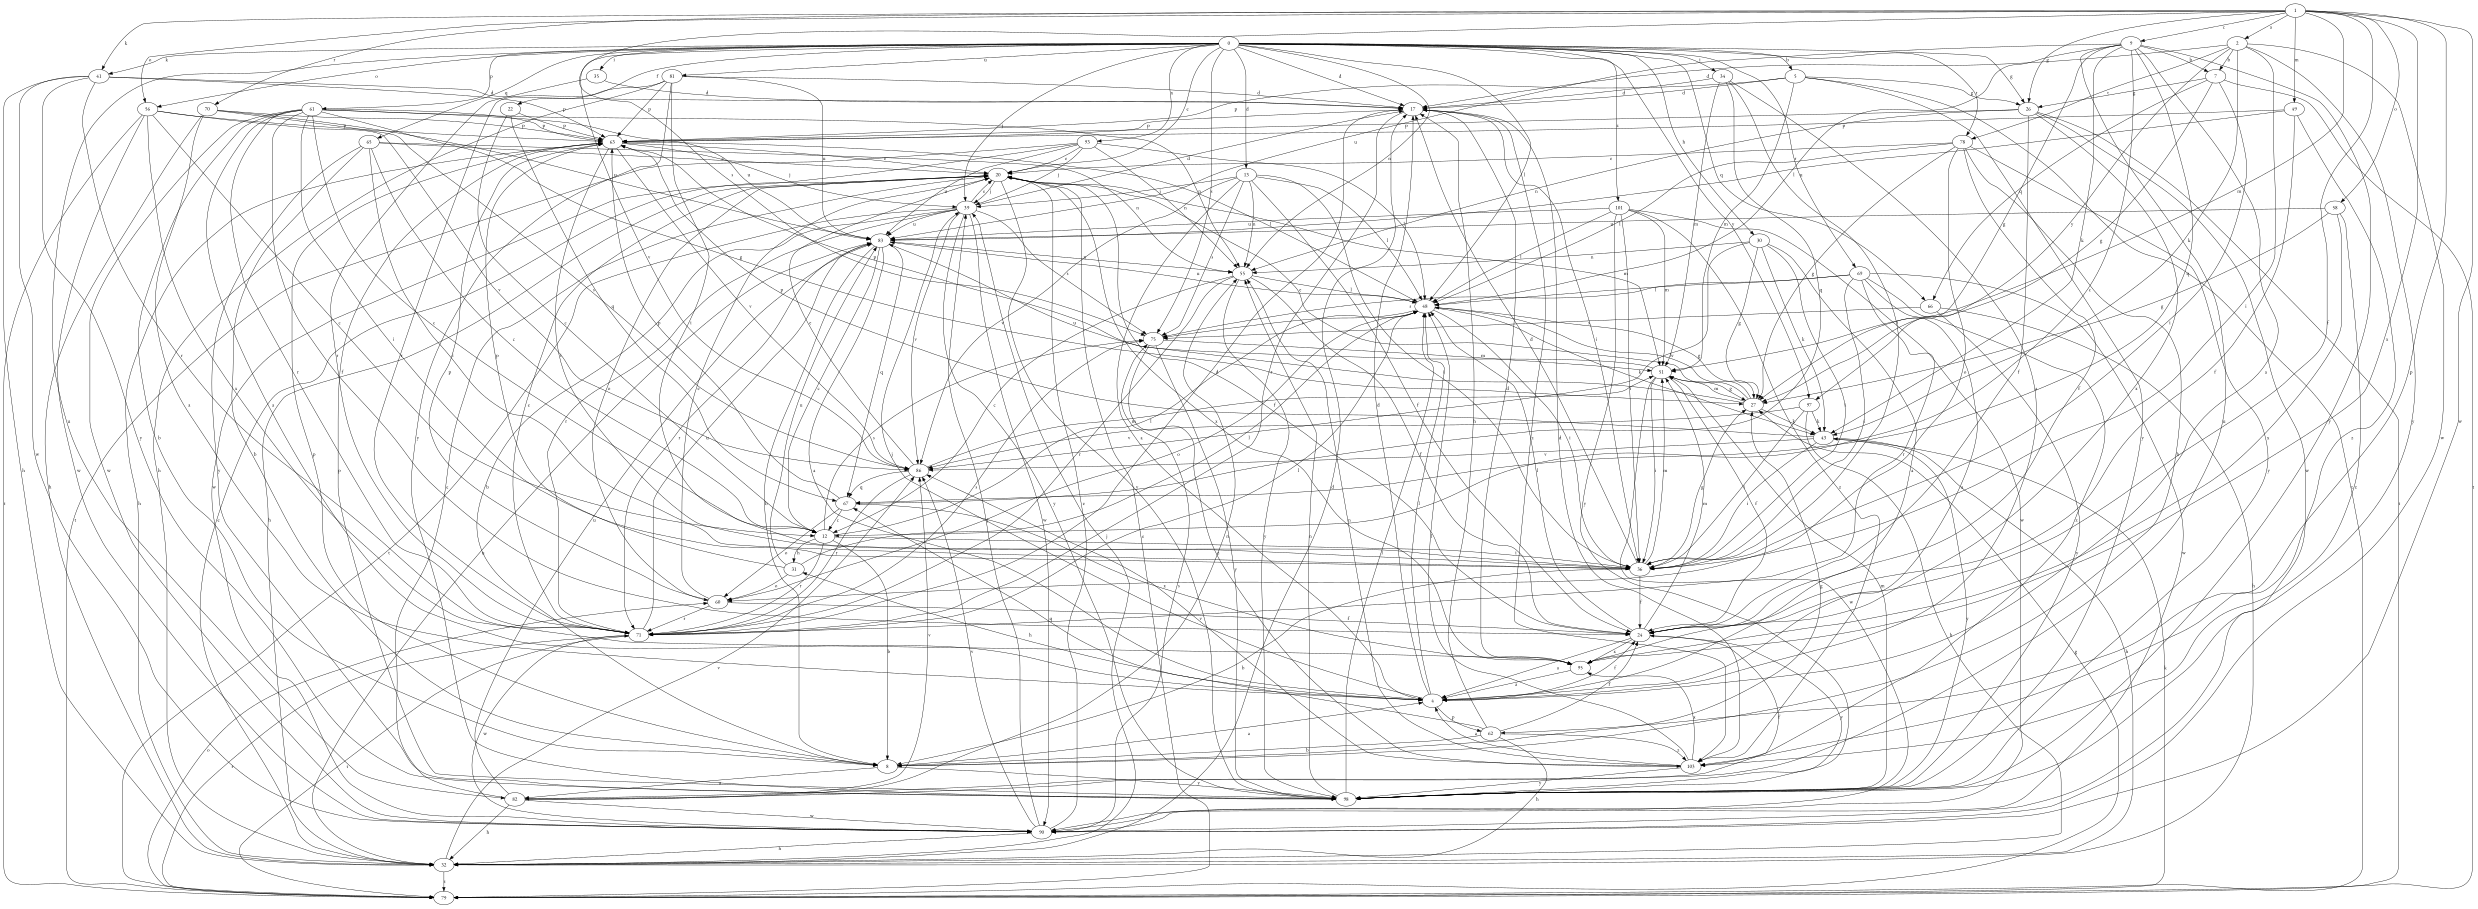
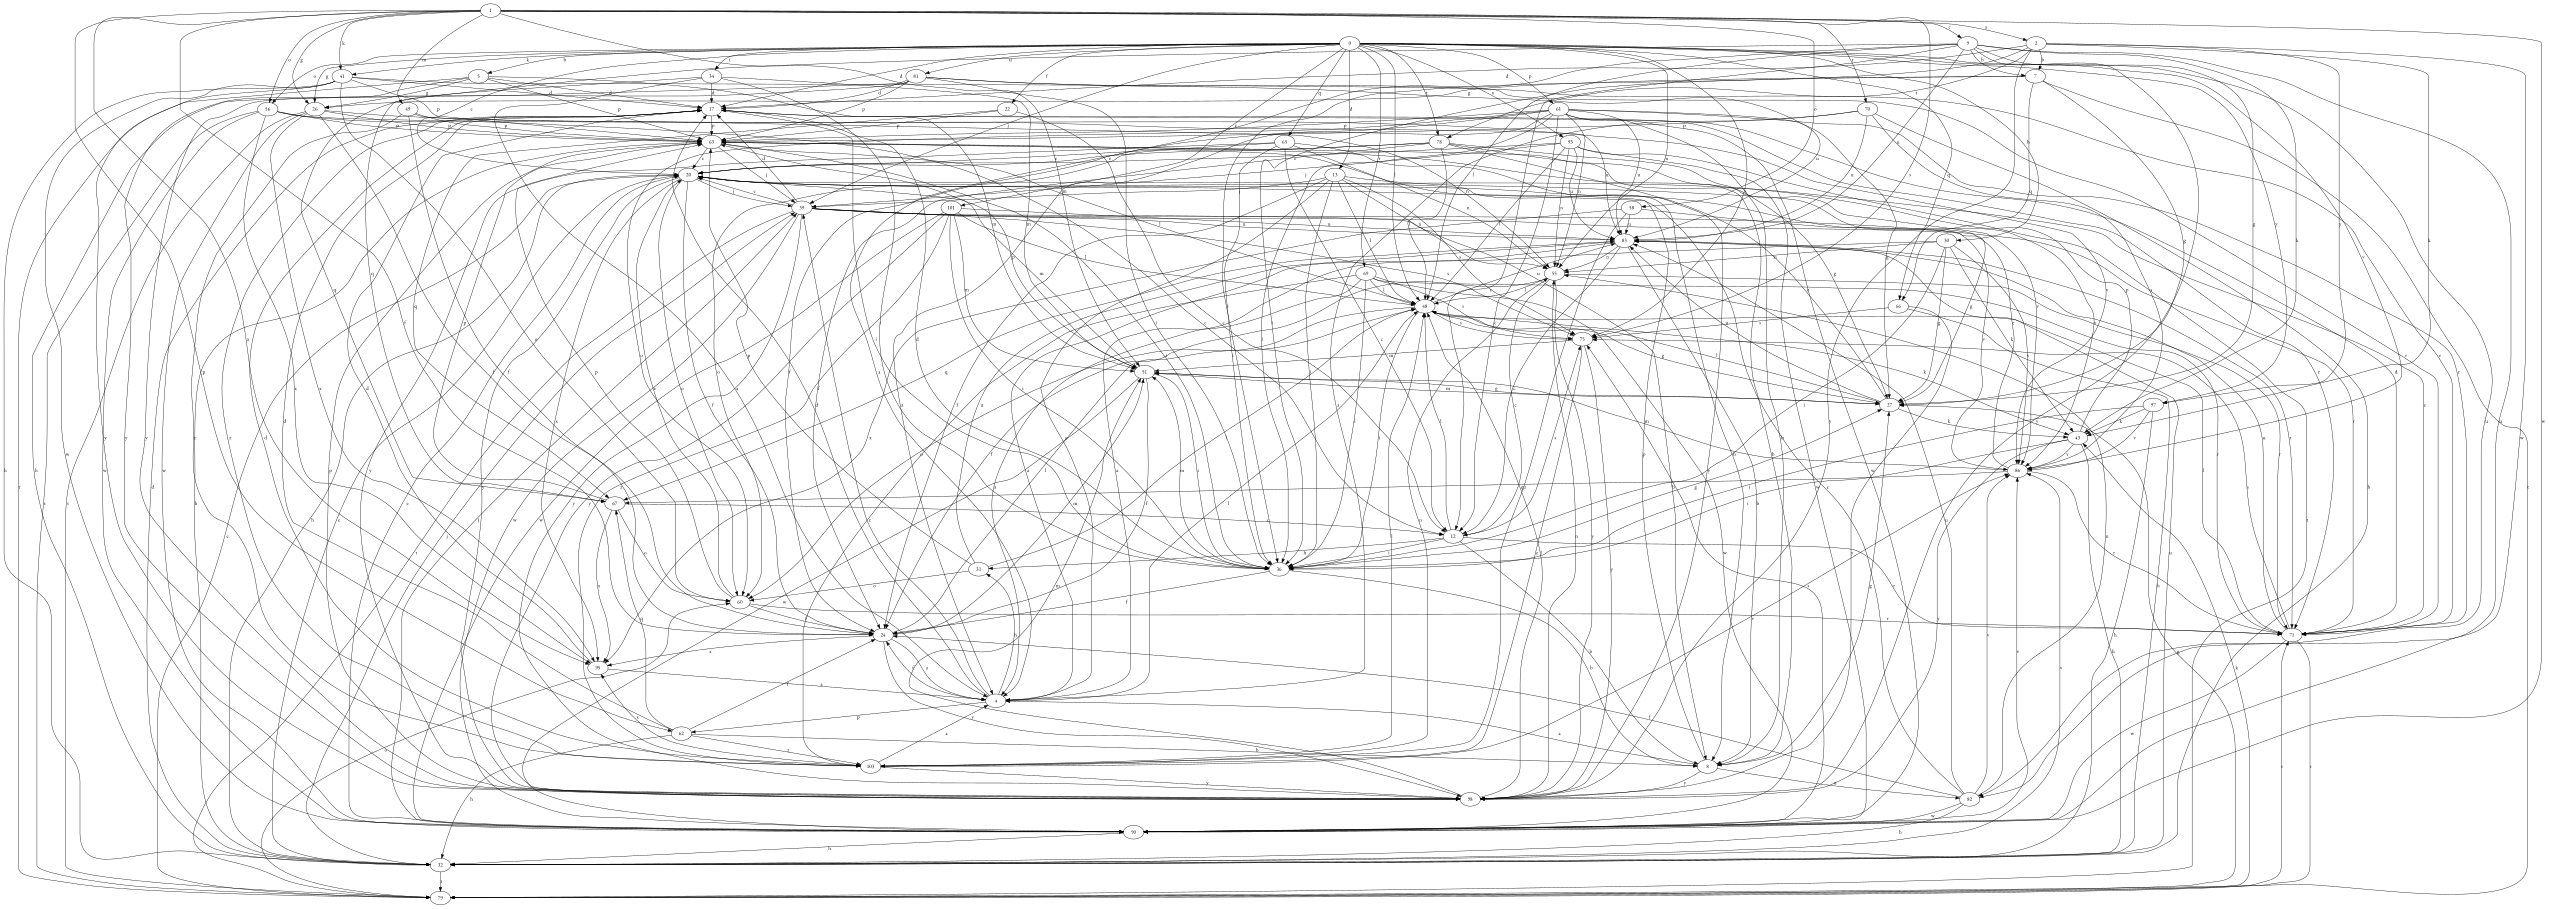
node "35": removed
edge "61" -> "60": added, label "o"
edge "41" -> "60": added, label "o"
edge "62" -> "17": label "h" -> "d"
